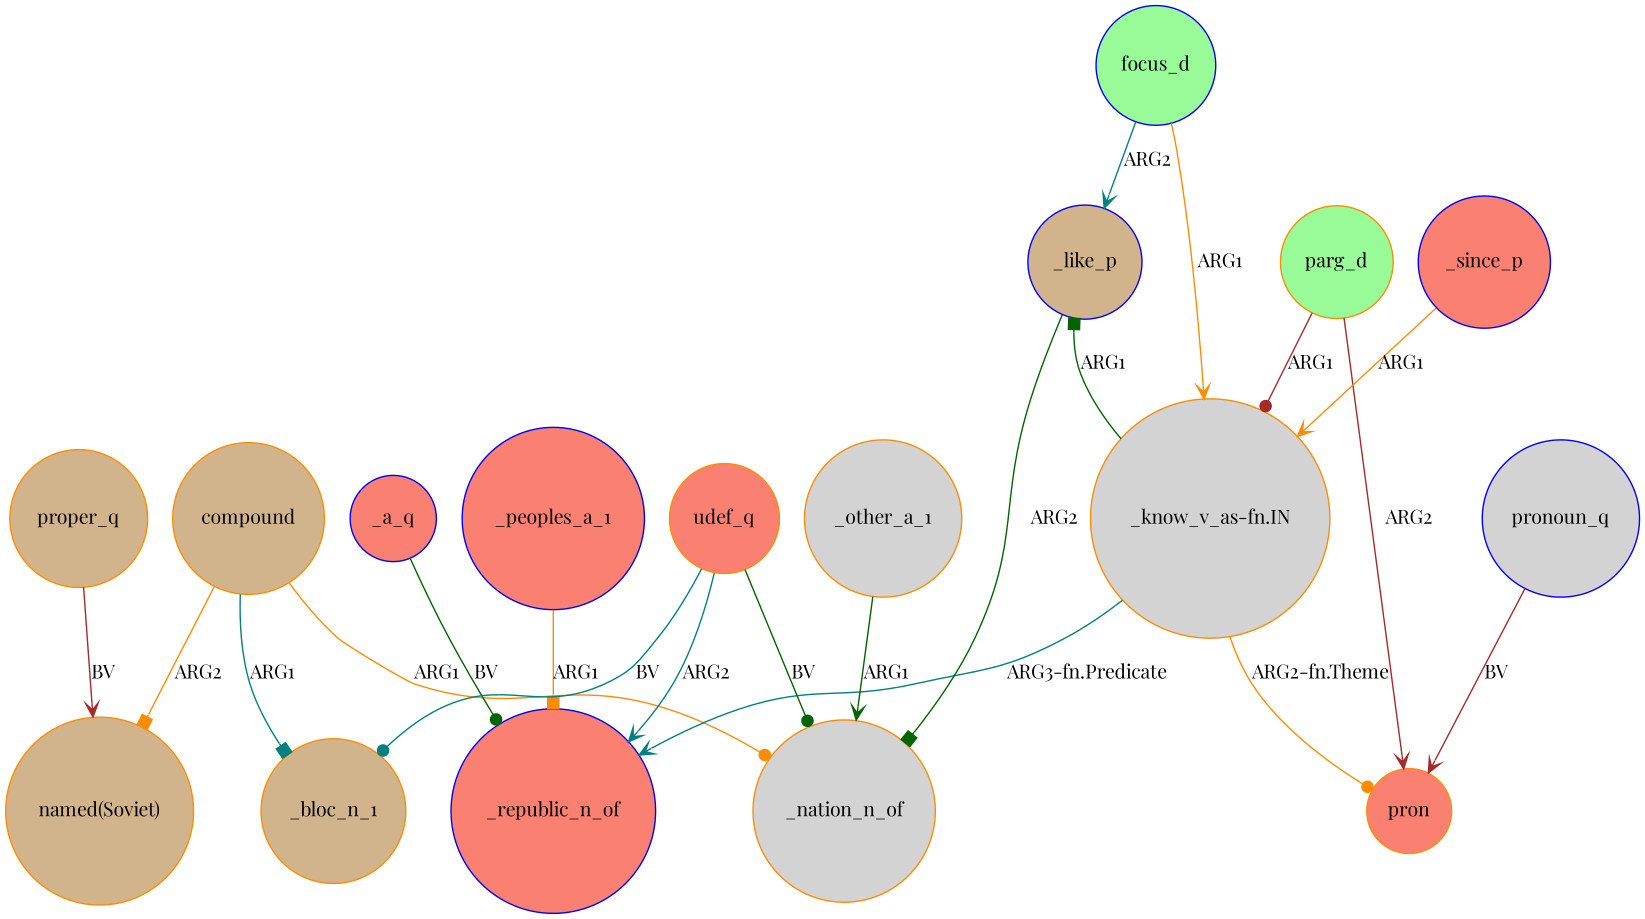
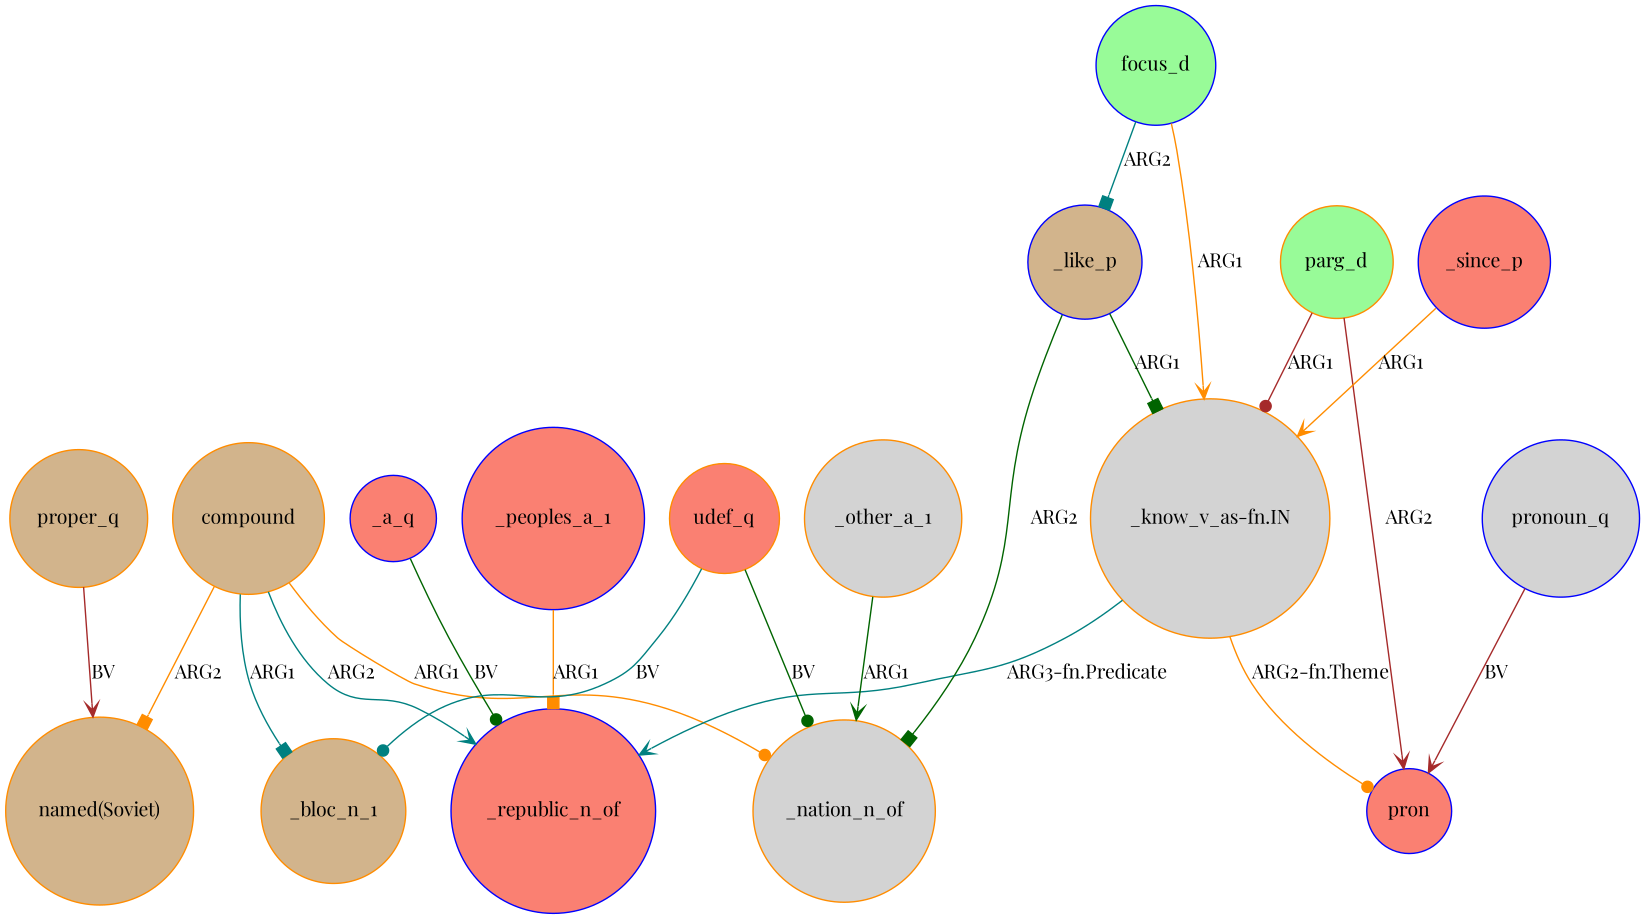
edge "focus_d" -> "_like_p": arrowhead vee -> box
edge "_know_v_as-fn.IN" -> "_like_p": reversed
edge "udef_q" -> "_republic_n_of": now "compound" -> "_republic_n_of"
node "pron": color darkorange -> blue
